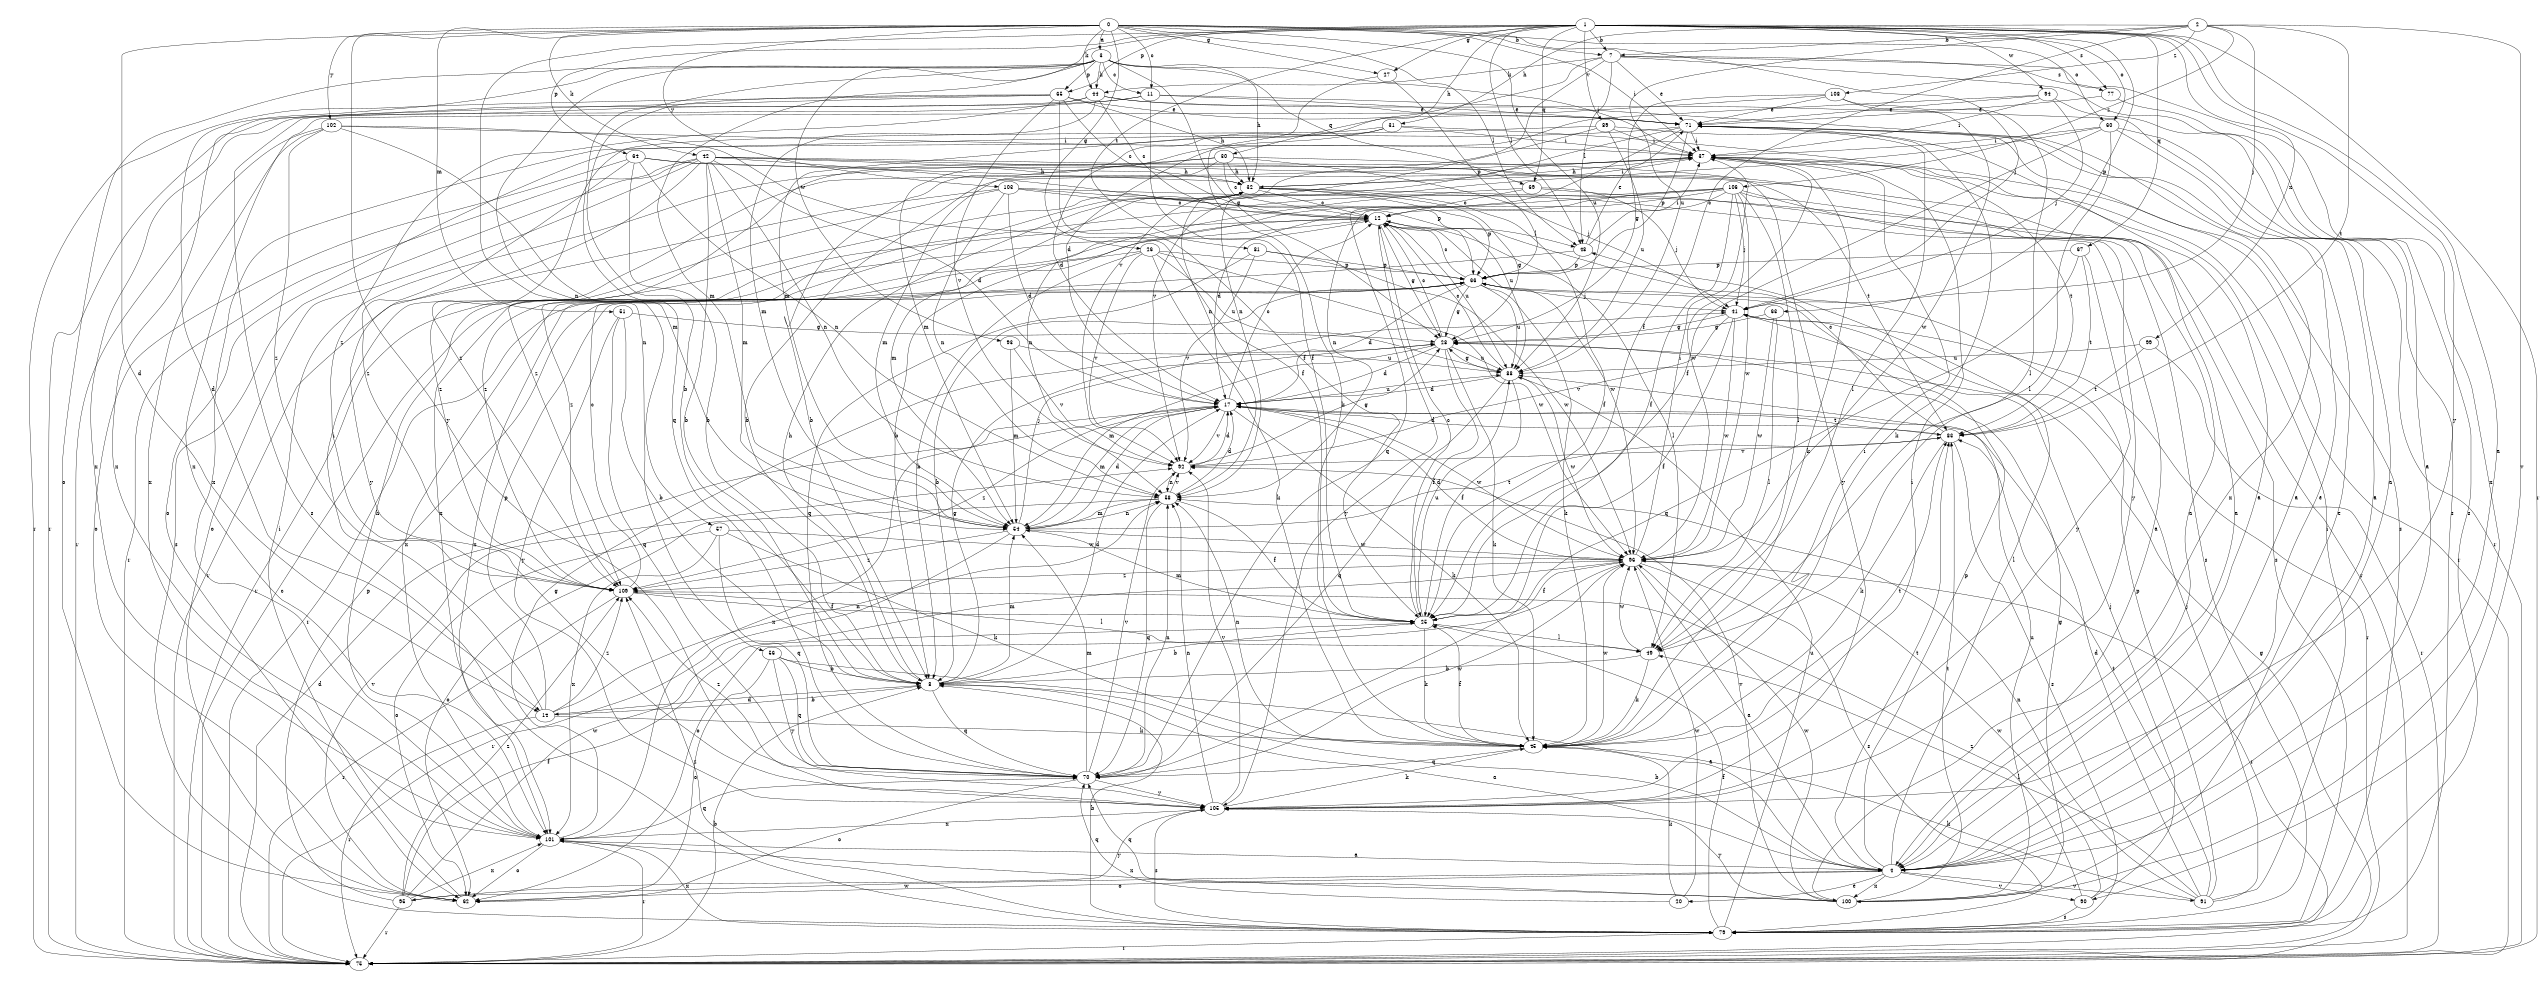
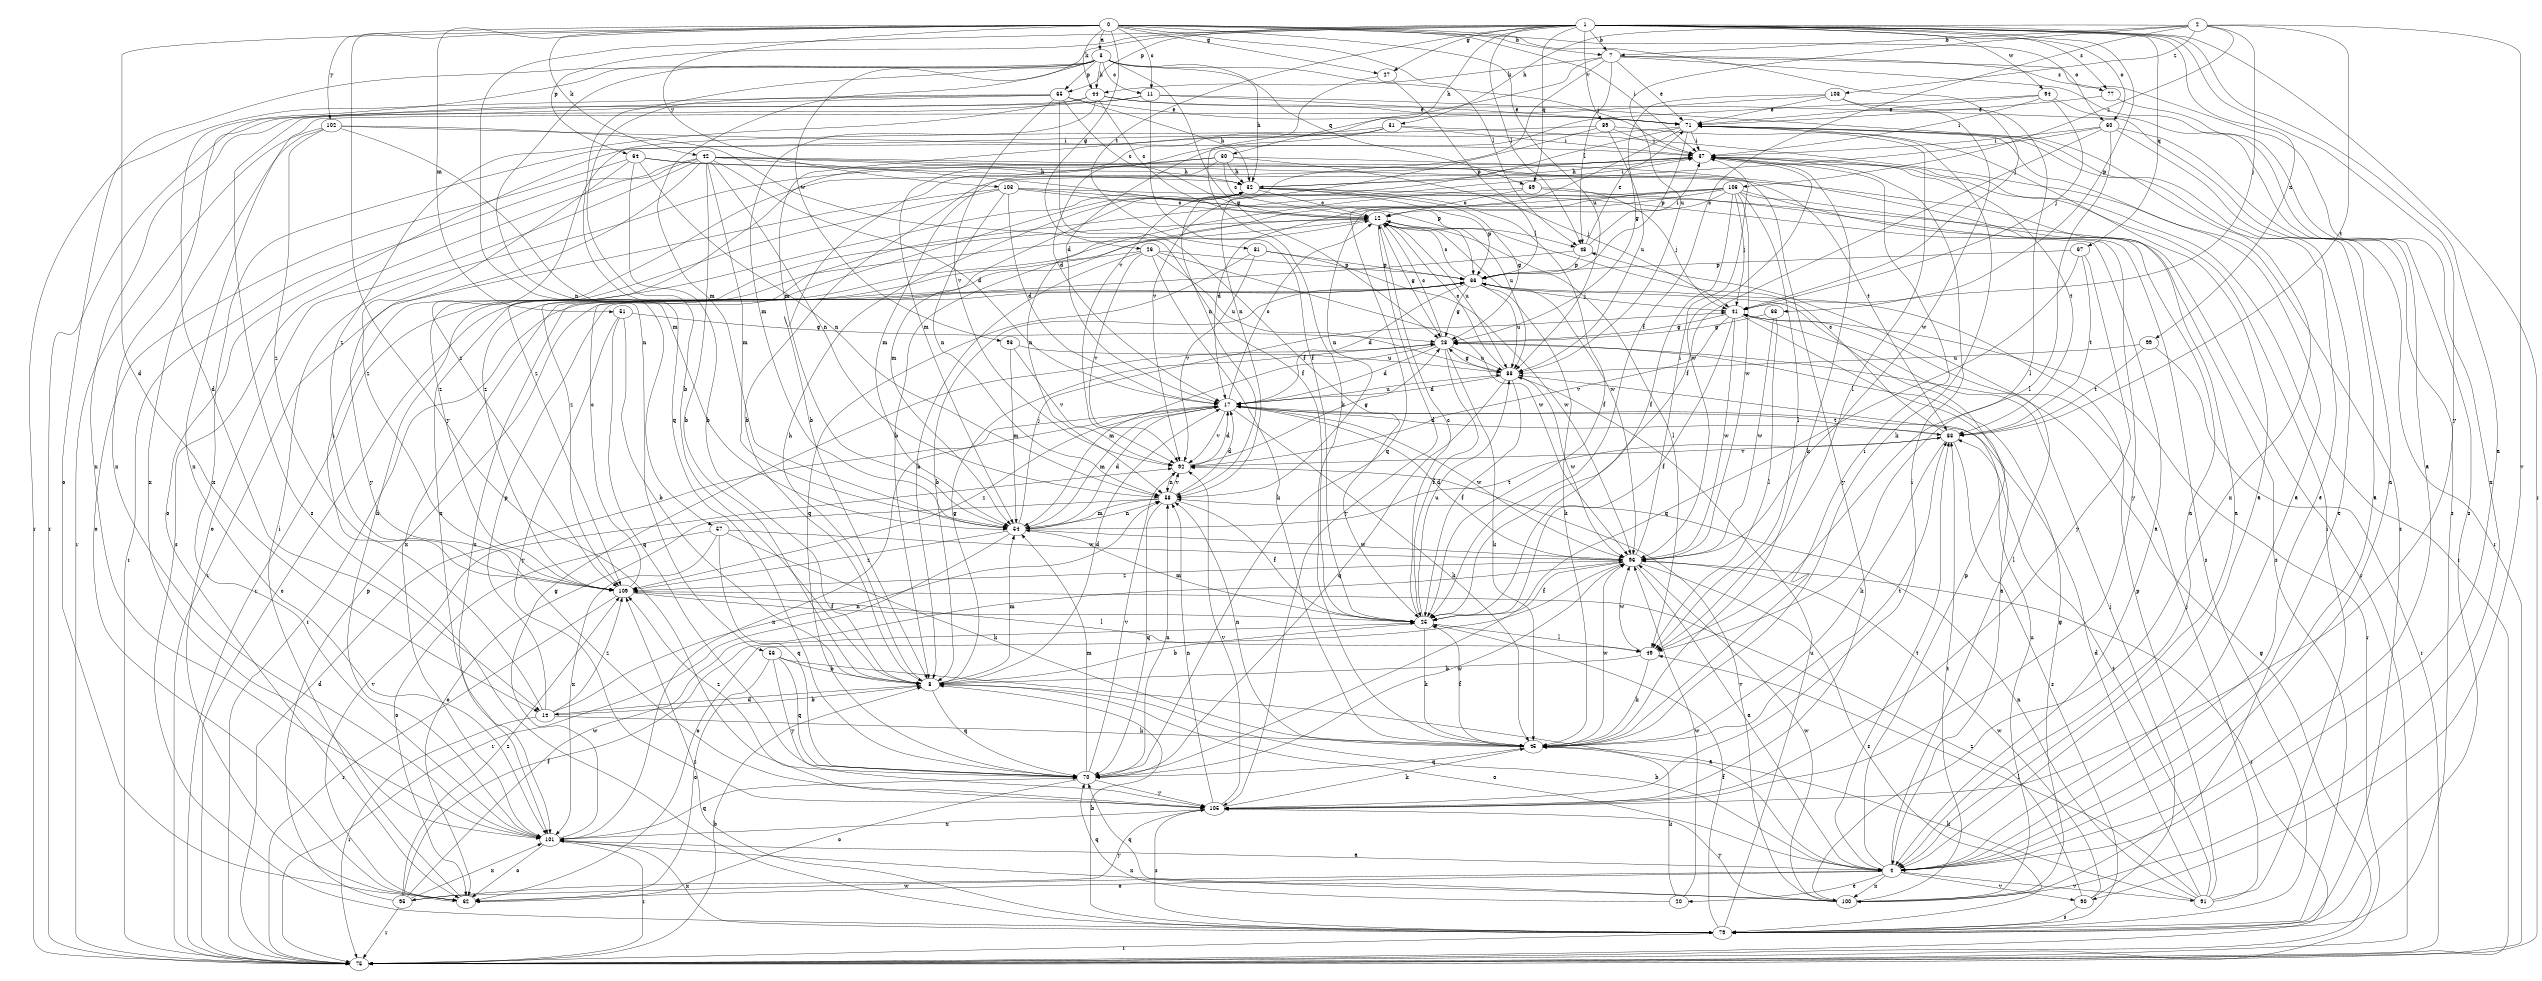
edge "41" -> "4": added, label "a"
